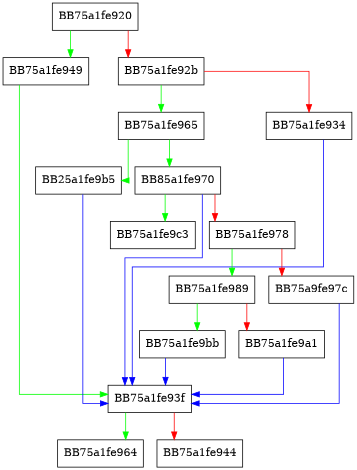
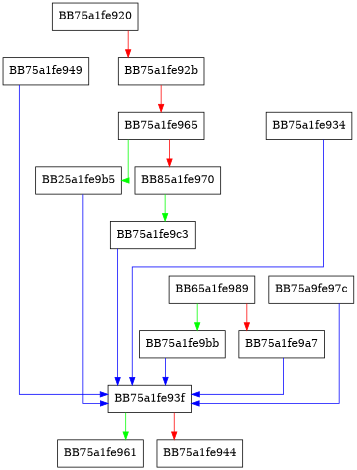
edge "BB75a1fe920" -> "BB75a1fe949": removed
edge "BB75a1fe92b" -> "BB75a1fe934": removed
edge "BB75a1fe92b" -> "BB75a1fe965": color green -> red
edge "BB75a1fe965" -> "BB85a1fe970": color green -> red
node "BB75a1fe978": removed
edge "BB85a1fe970" -> "BB75a1fe93f": now "BB75a1fe9c3" -> "BB75a1fe93f"
edge "BB75a1fe949" -> "BB75a1fe93f": color green -> blue
node "BB75a1fe989": label "BB75a1fe989" -> "BB65a1fe989"
node "BB75a1fe9a1": label "BB75a1fe9a1" -> "BB75a1fe9a7"
node "BB75a1fe964": label "BB75a1fe964" -> "BB75a1fe961"
